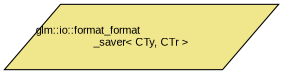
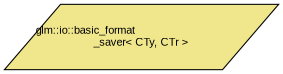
node "glm::io::format_format _saver< CTy, CTr >": label "glm::io::format_format _saver< CTy, CTr >" -> "glm::io::basic_format _saver< CTy, CTr >"
